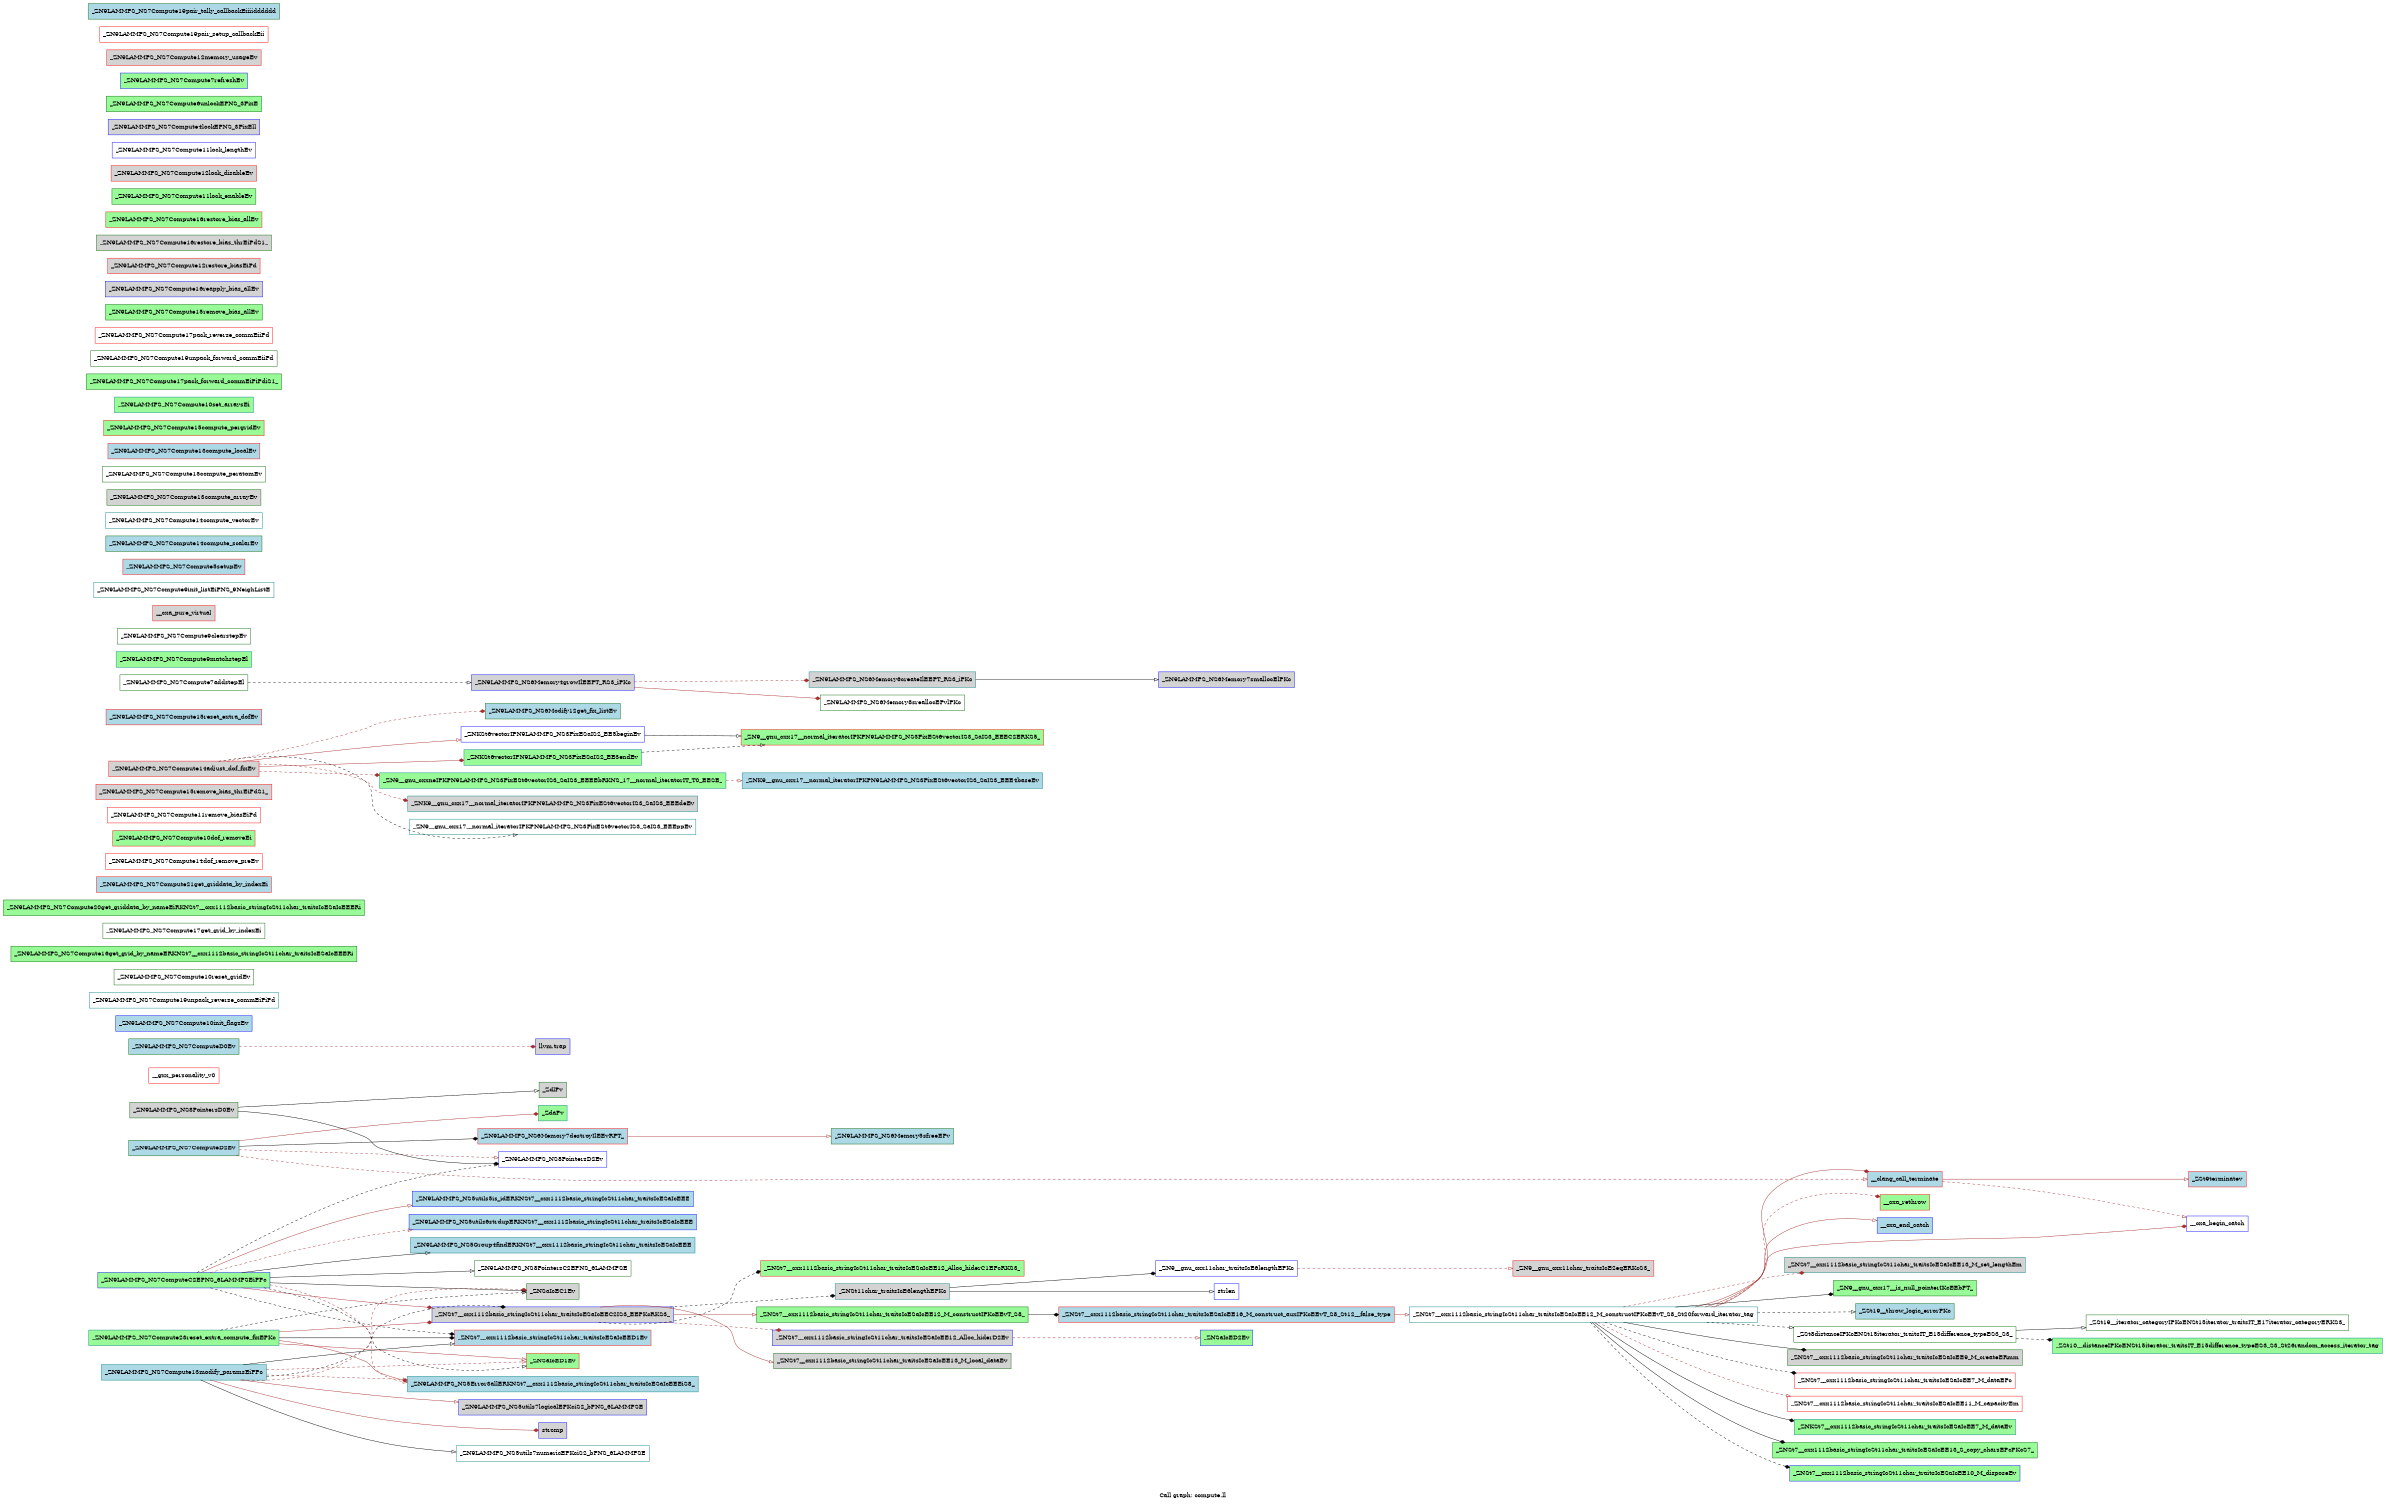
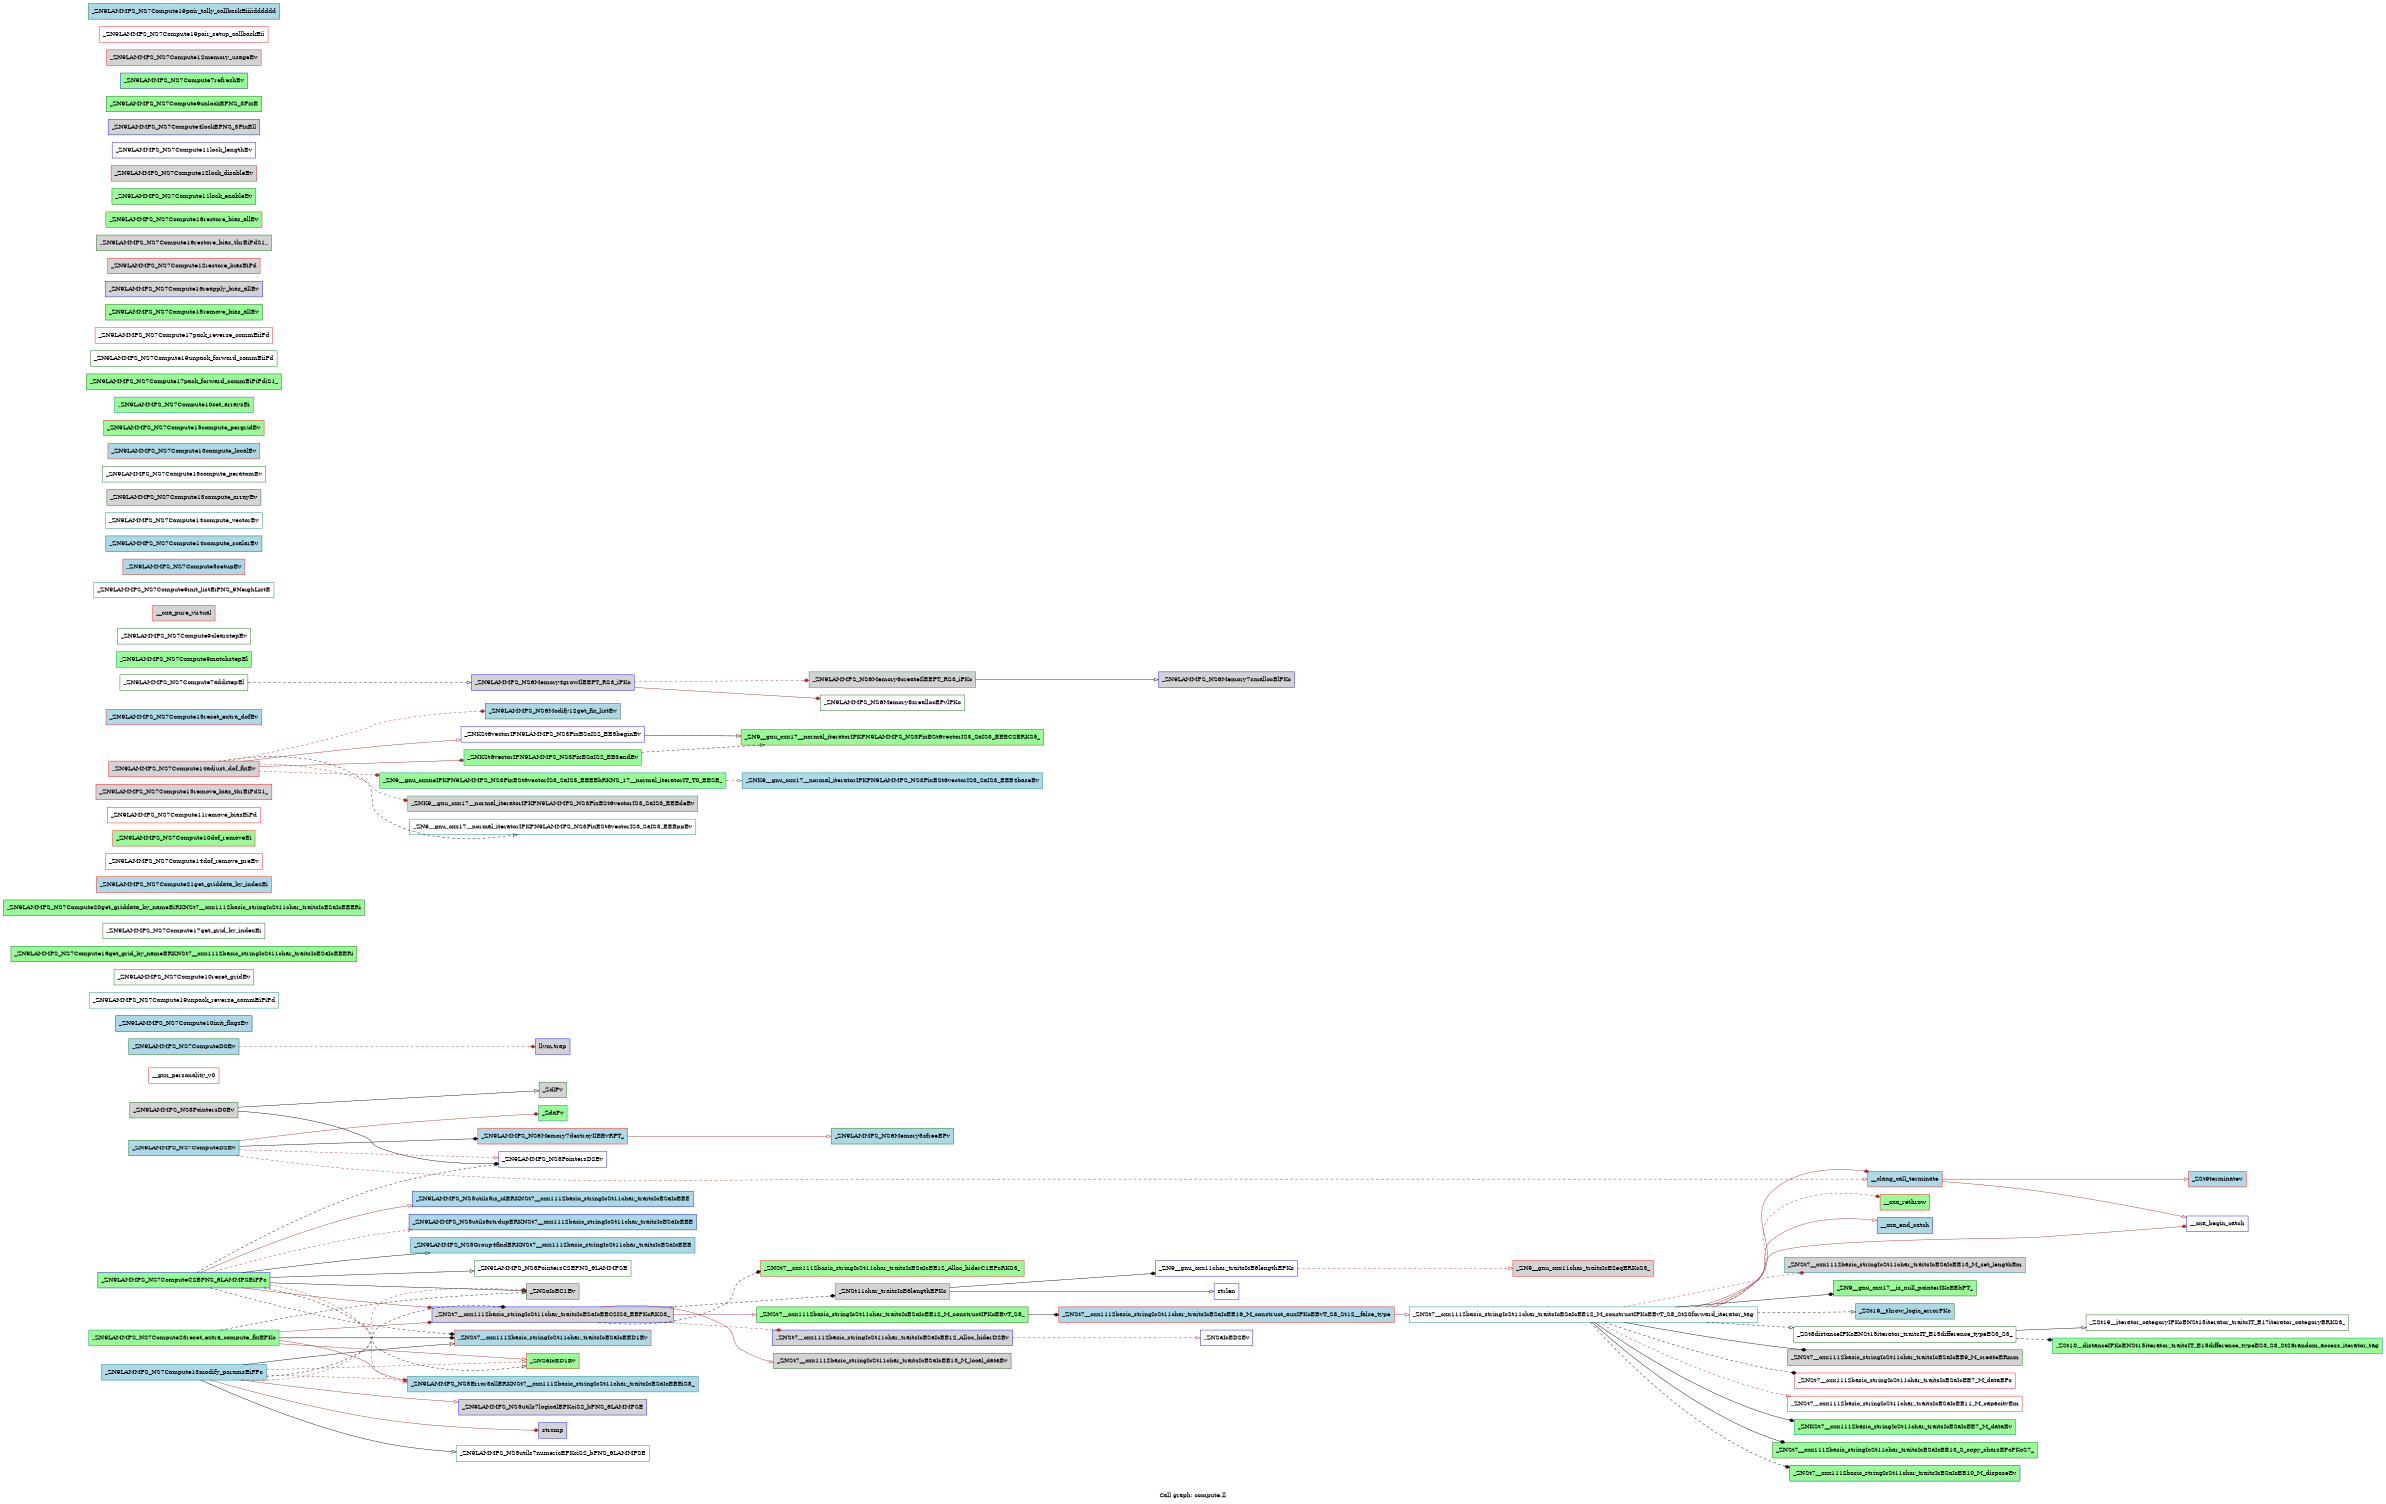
edge "__clang_call_terminate" -> "__cxa_begin_catch": style dashed -> solid
node "_ZNSaIcED2Ev": fillcolor palegreen -> white
